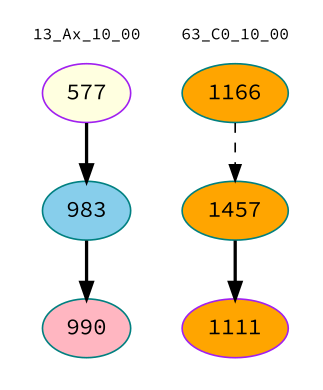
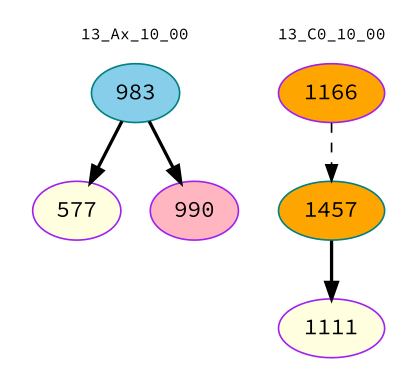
cluster "63_C0_10_00": label "63_C0_10_00" -> "13_C0_10_00"
node "1166": color teal -> purple
edge "577" -> "983": reversed
node "990": color teal -> purple
node "1111": fillcolor orange -> lightyellow
